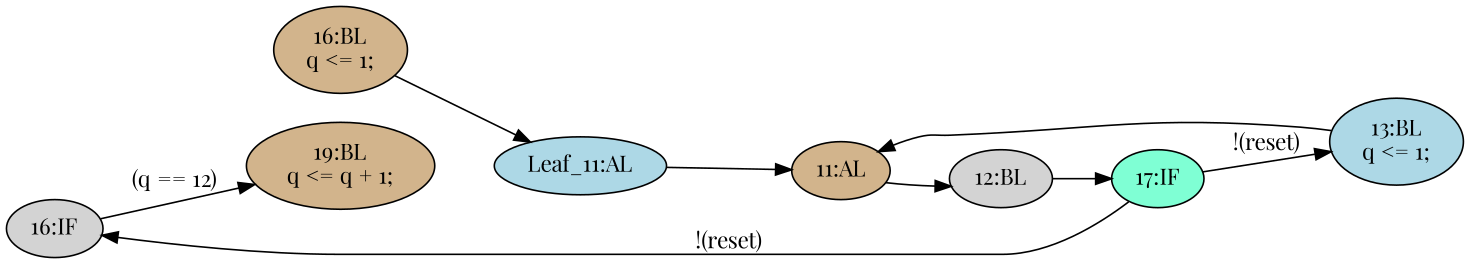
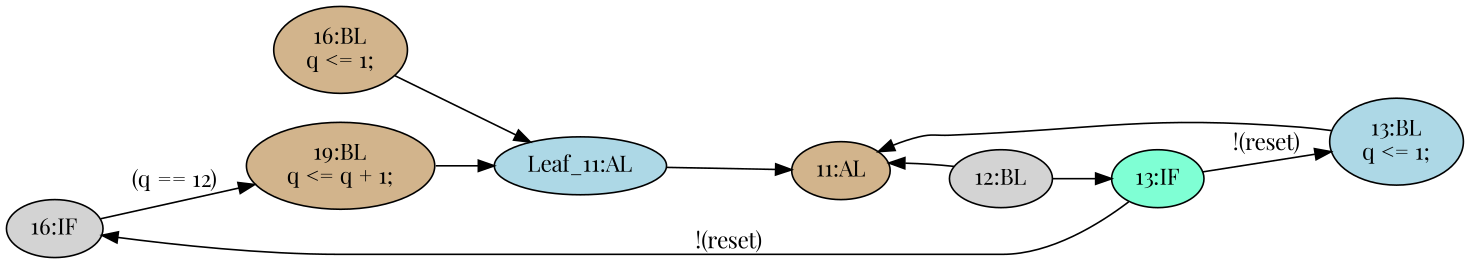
edge "19:BL q <= q + 1;" -> "Leaf_11:AL": added
node "17:IF": label "17:IF" -> "13:IF"
edge "11:AL" -> "12:BL": reversed
